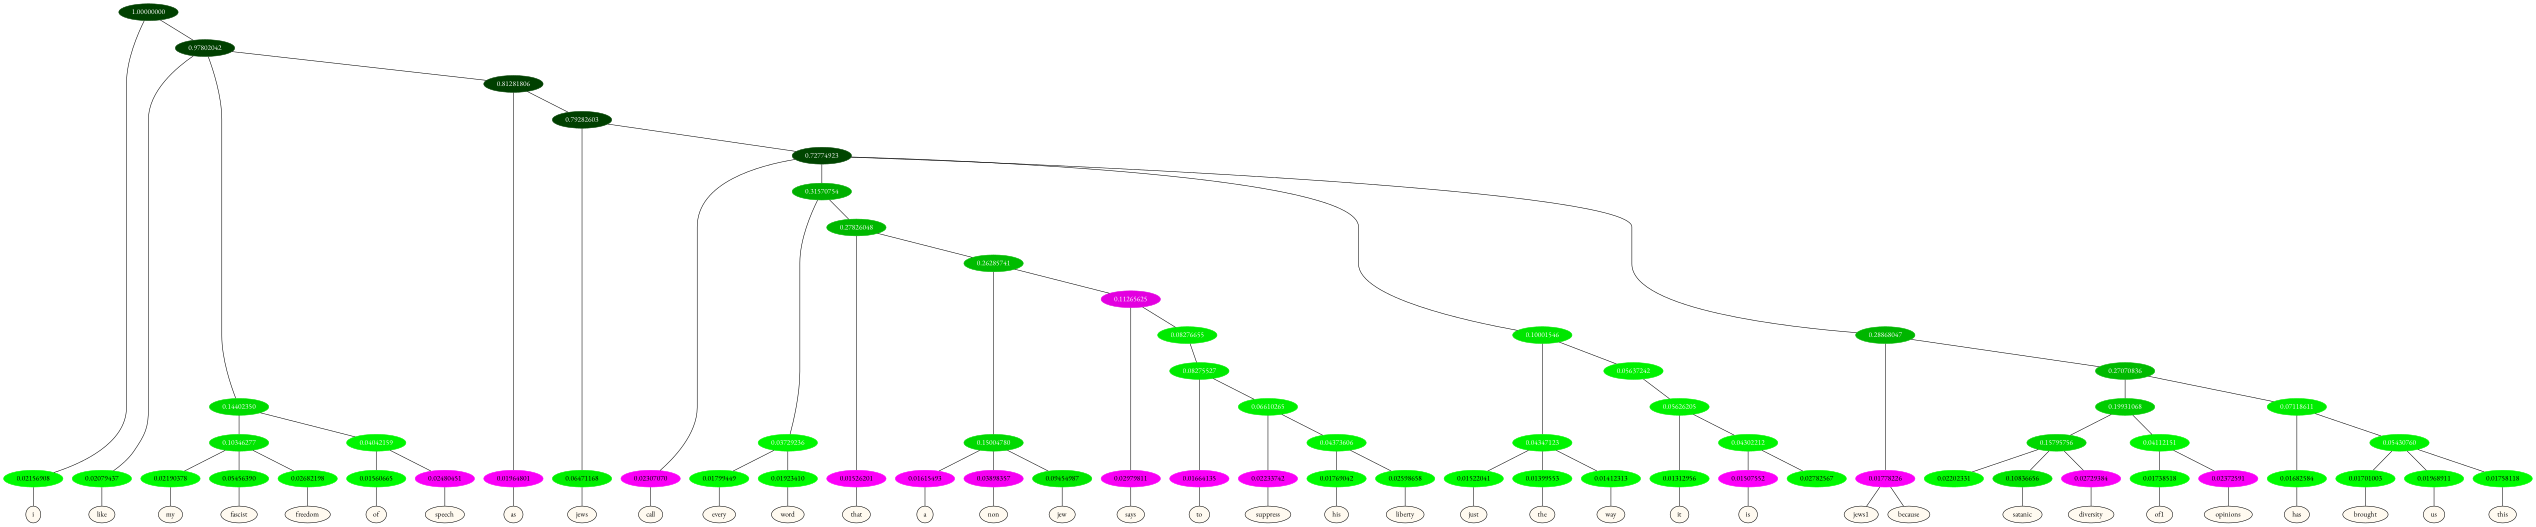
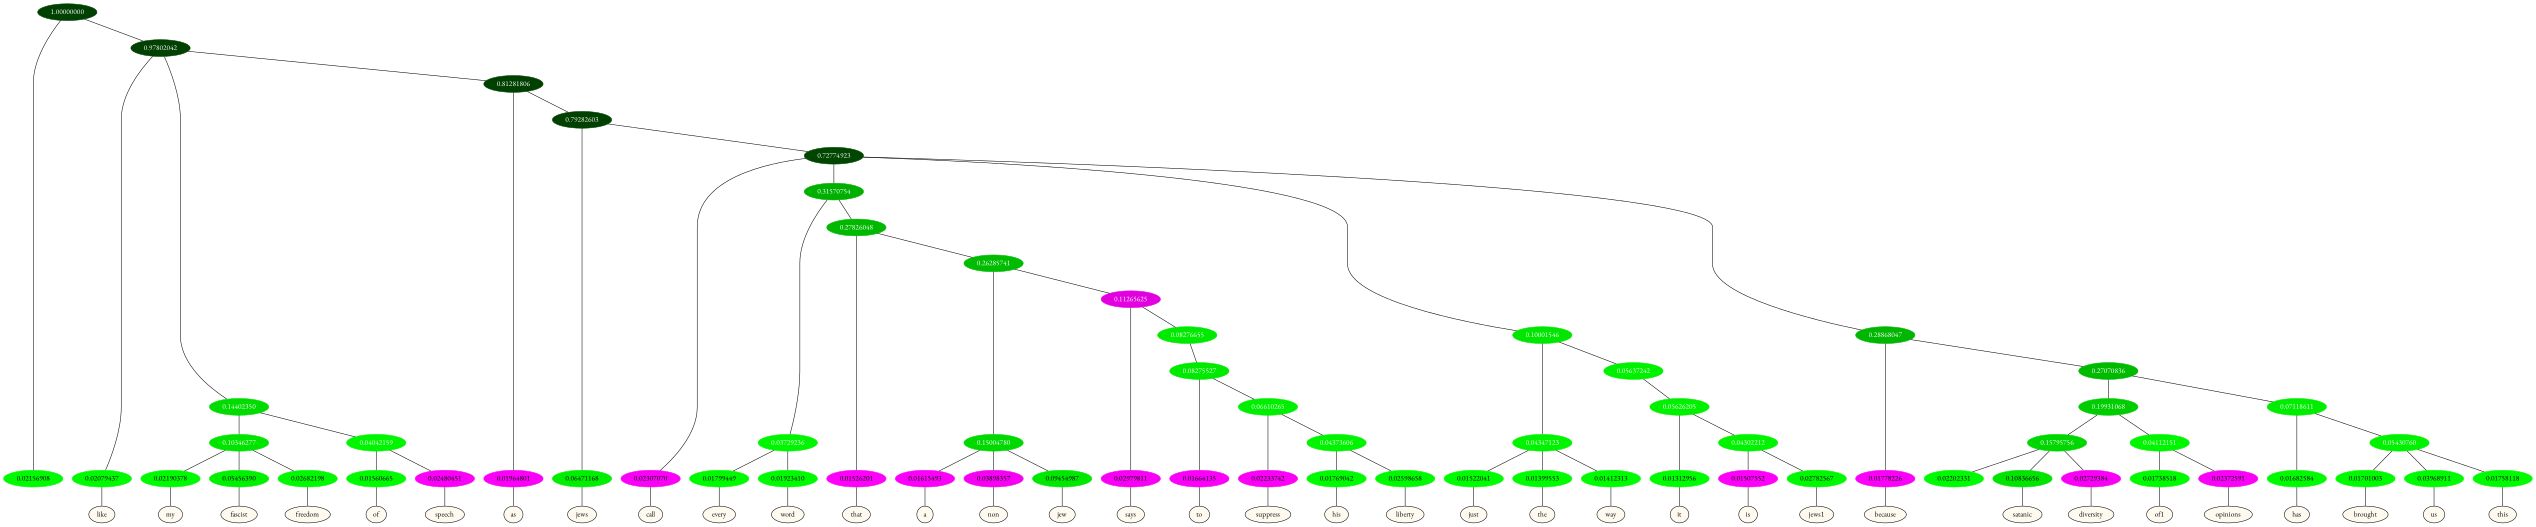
node "0.01968911": label "0.01968911" -> "0.03968911"
edge "0.01778226" -- "jews1": now "0.02782567" -- "jews1"
node "i": removed
